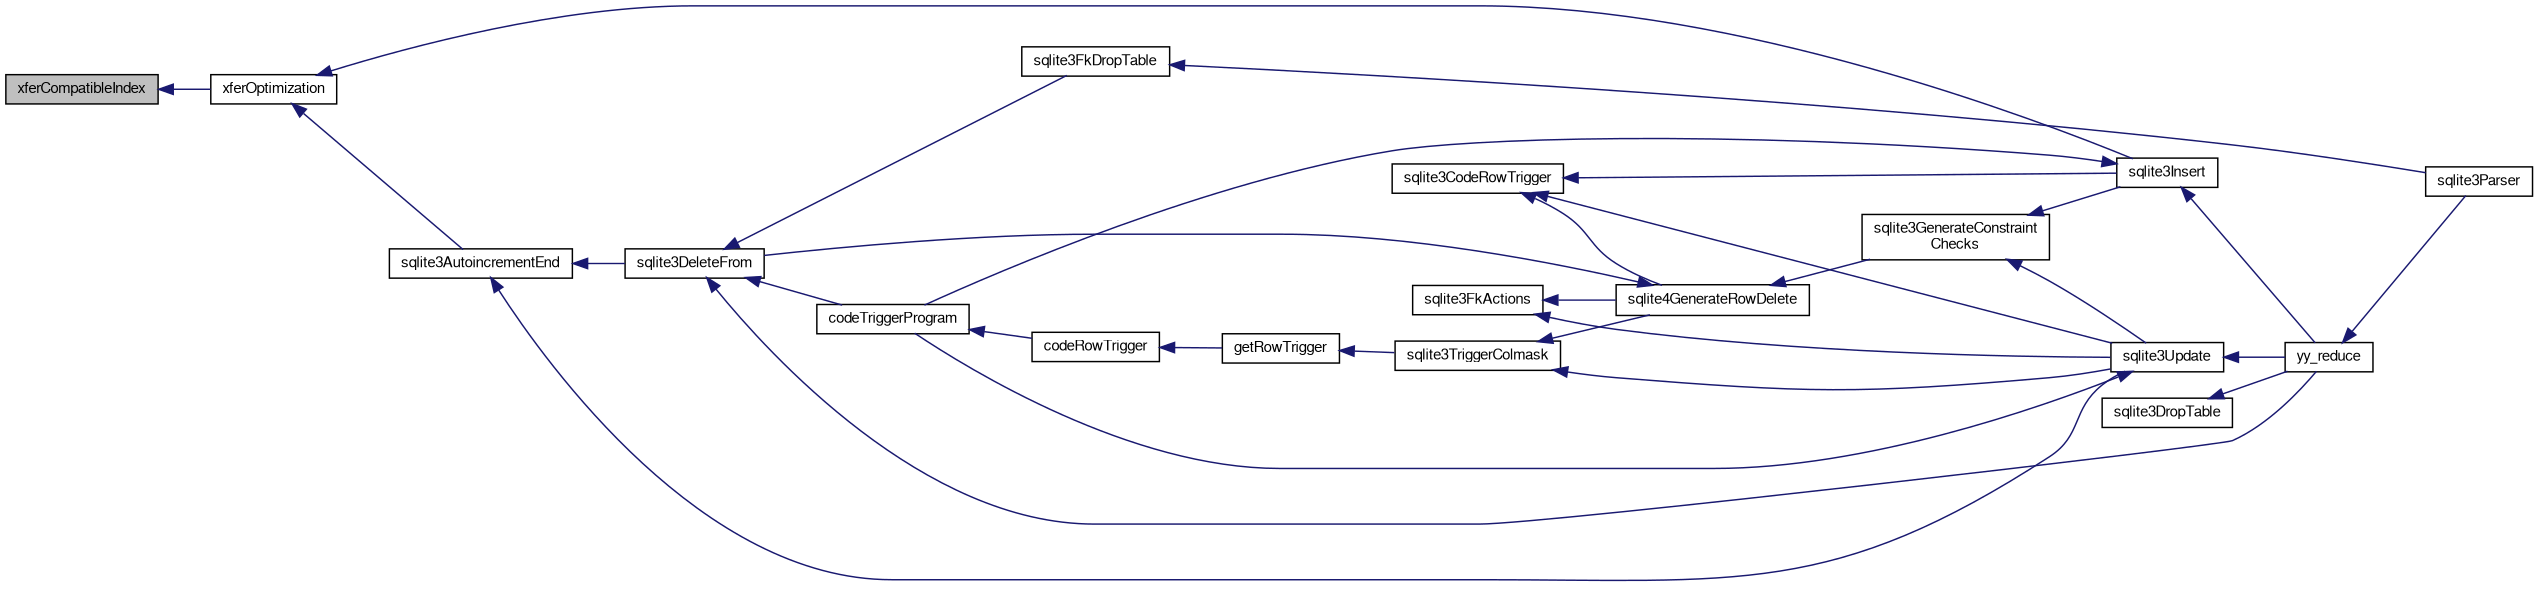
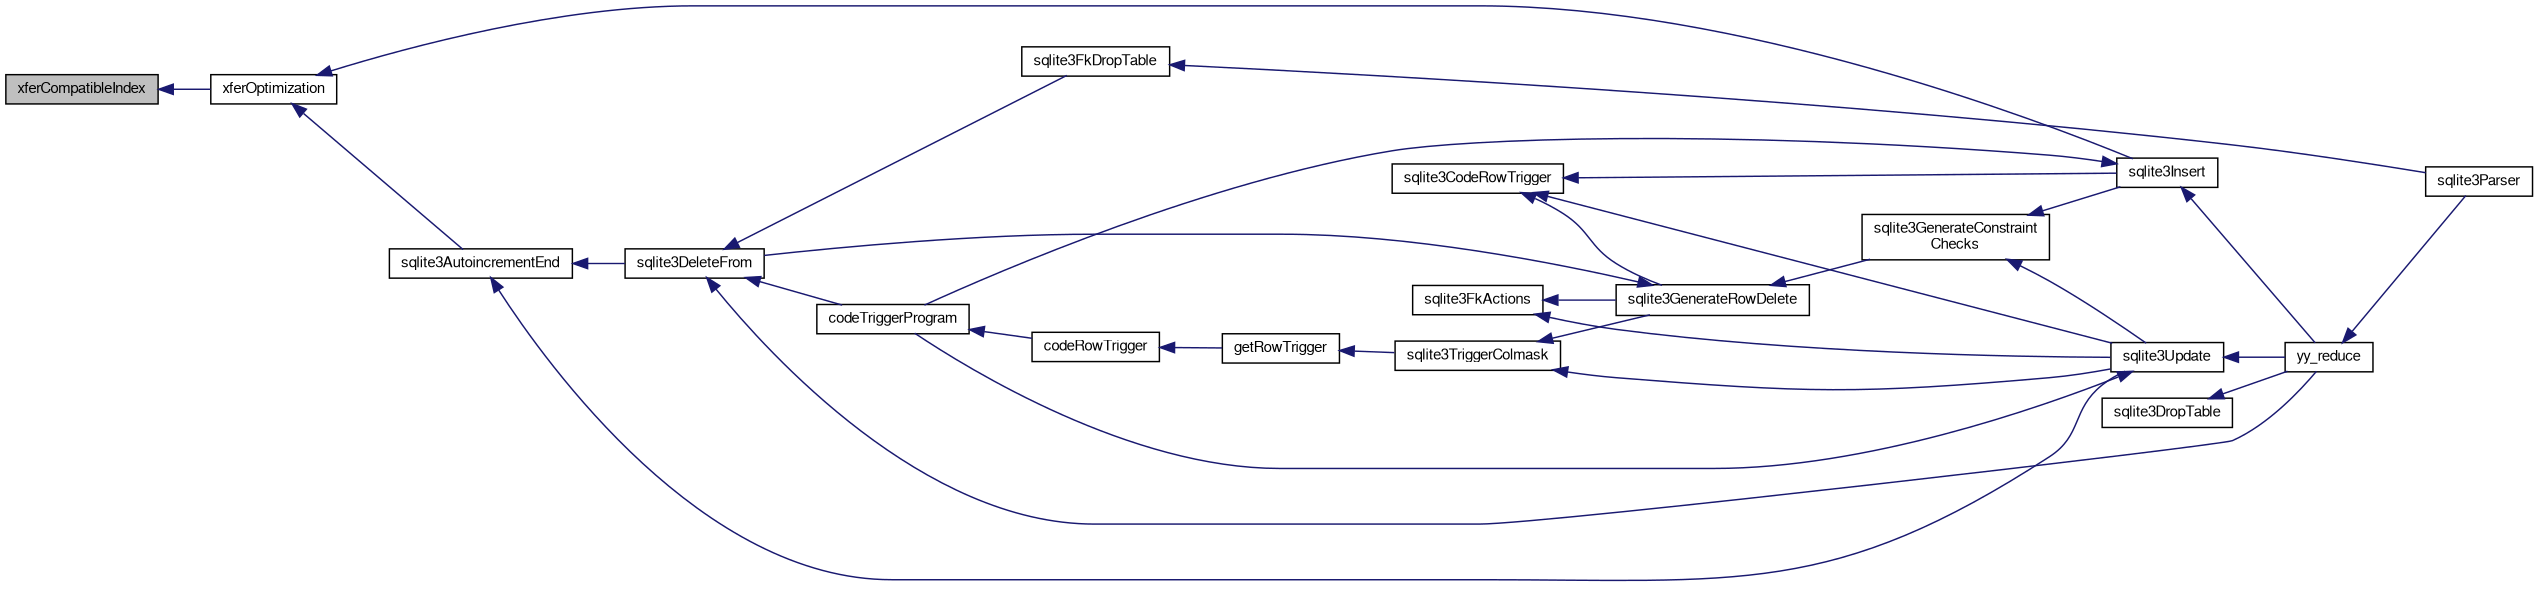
node "sqlite4GenerateRowDelete": label "sqlite4GenerateRowDelete" -> "sqlite3GenerateRowDelete"
